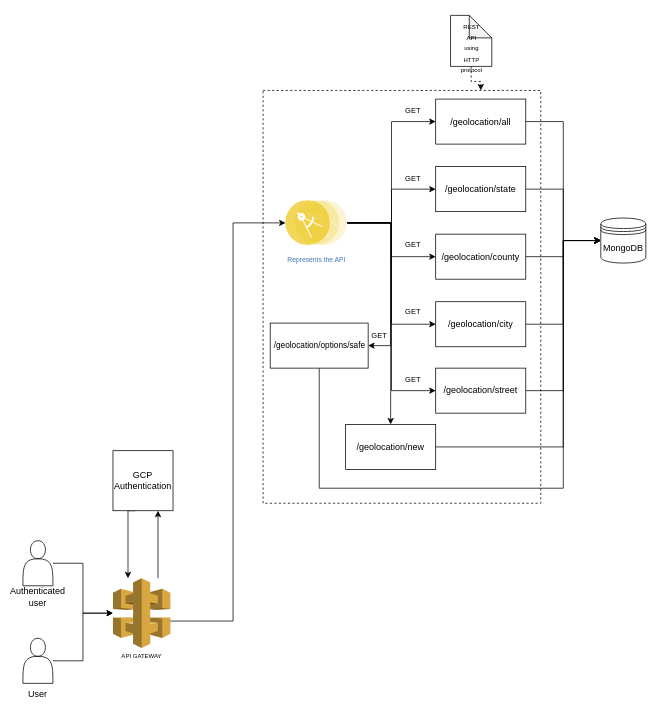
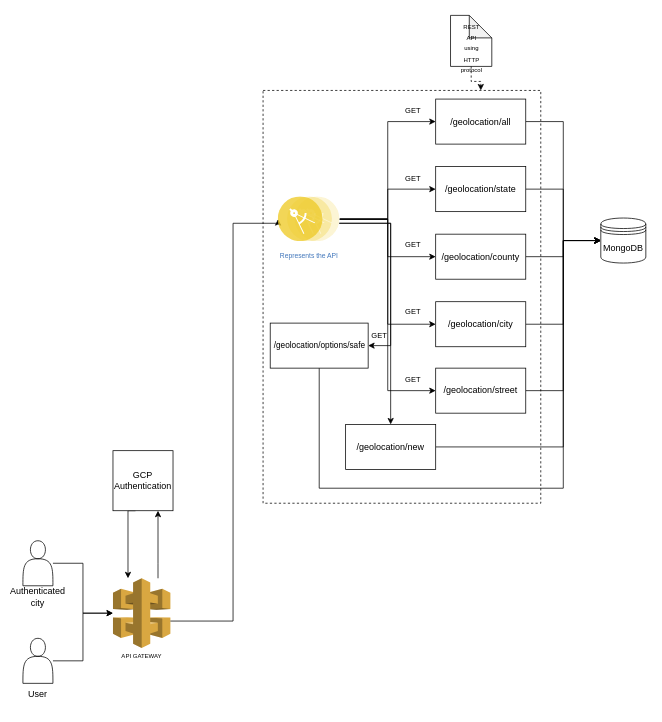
node "Represents the API": moved (316, 223) -> (309, 219)
node "Authenticated user": label "Authenticated user" -> "Authenticated city"
